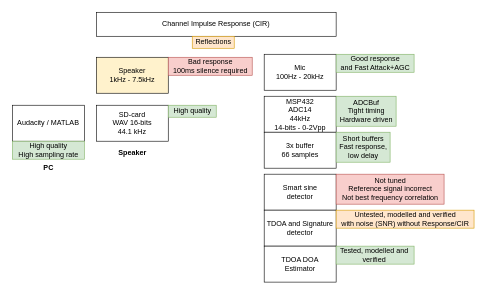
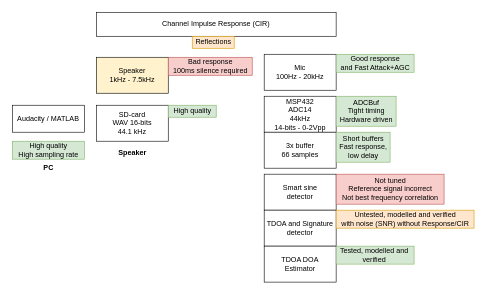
node "Audacity / MATLAB": size 72x36 -> 72x27
